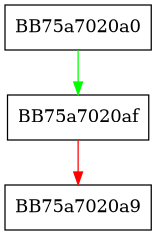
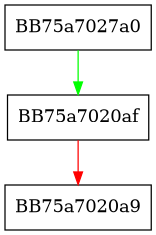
node "BB75a7020a0": label "BB75a7020a0" -> "BB75a7027a0"
